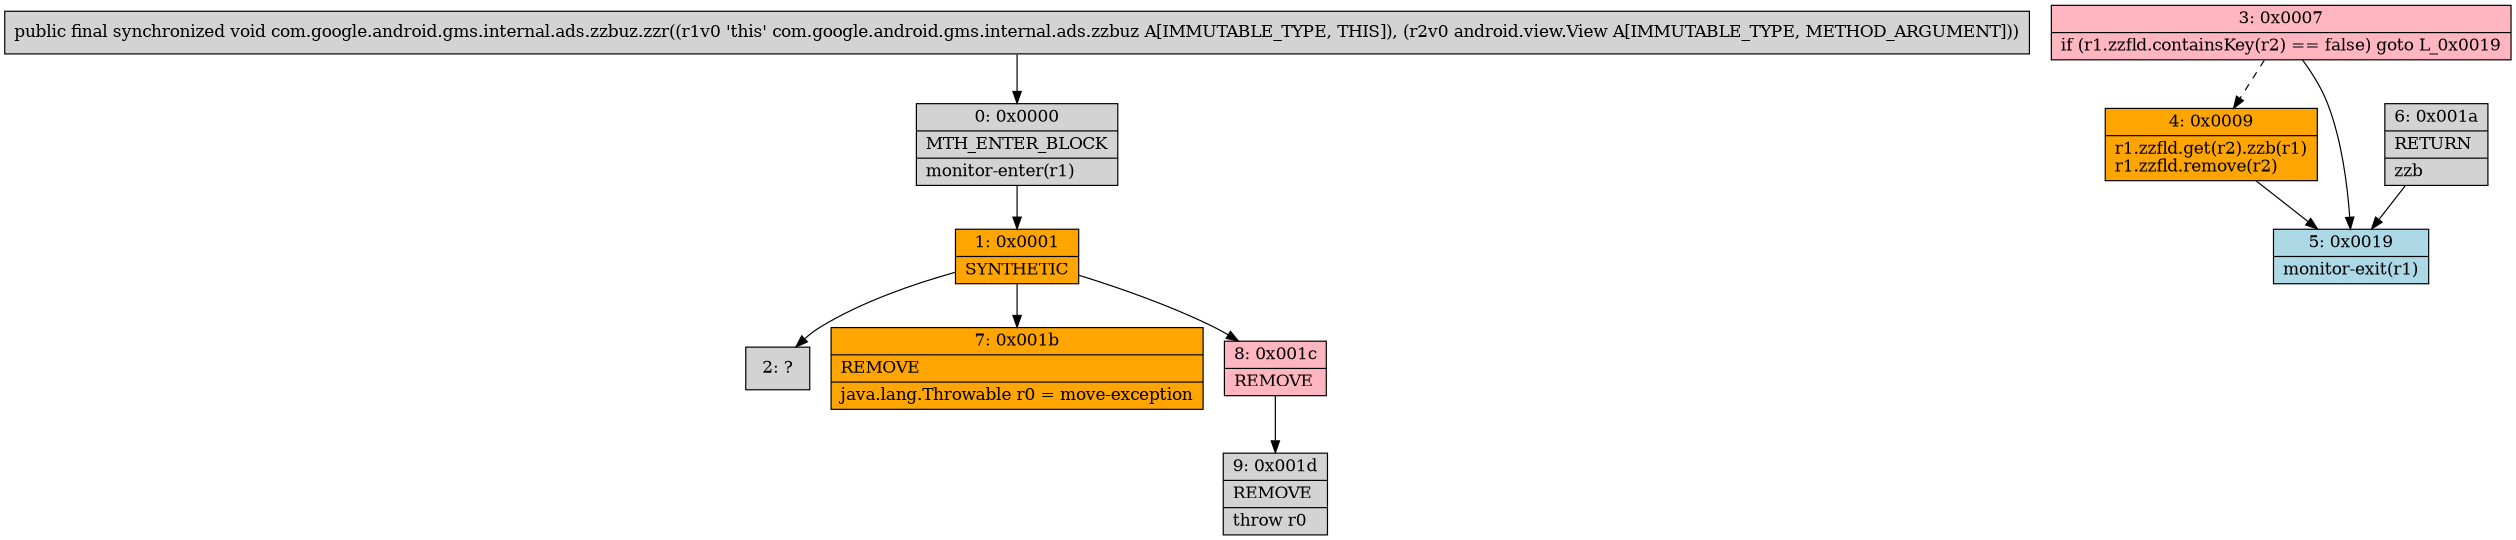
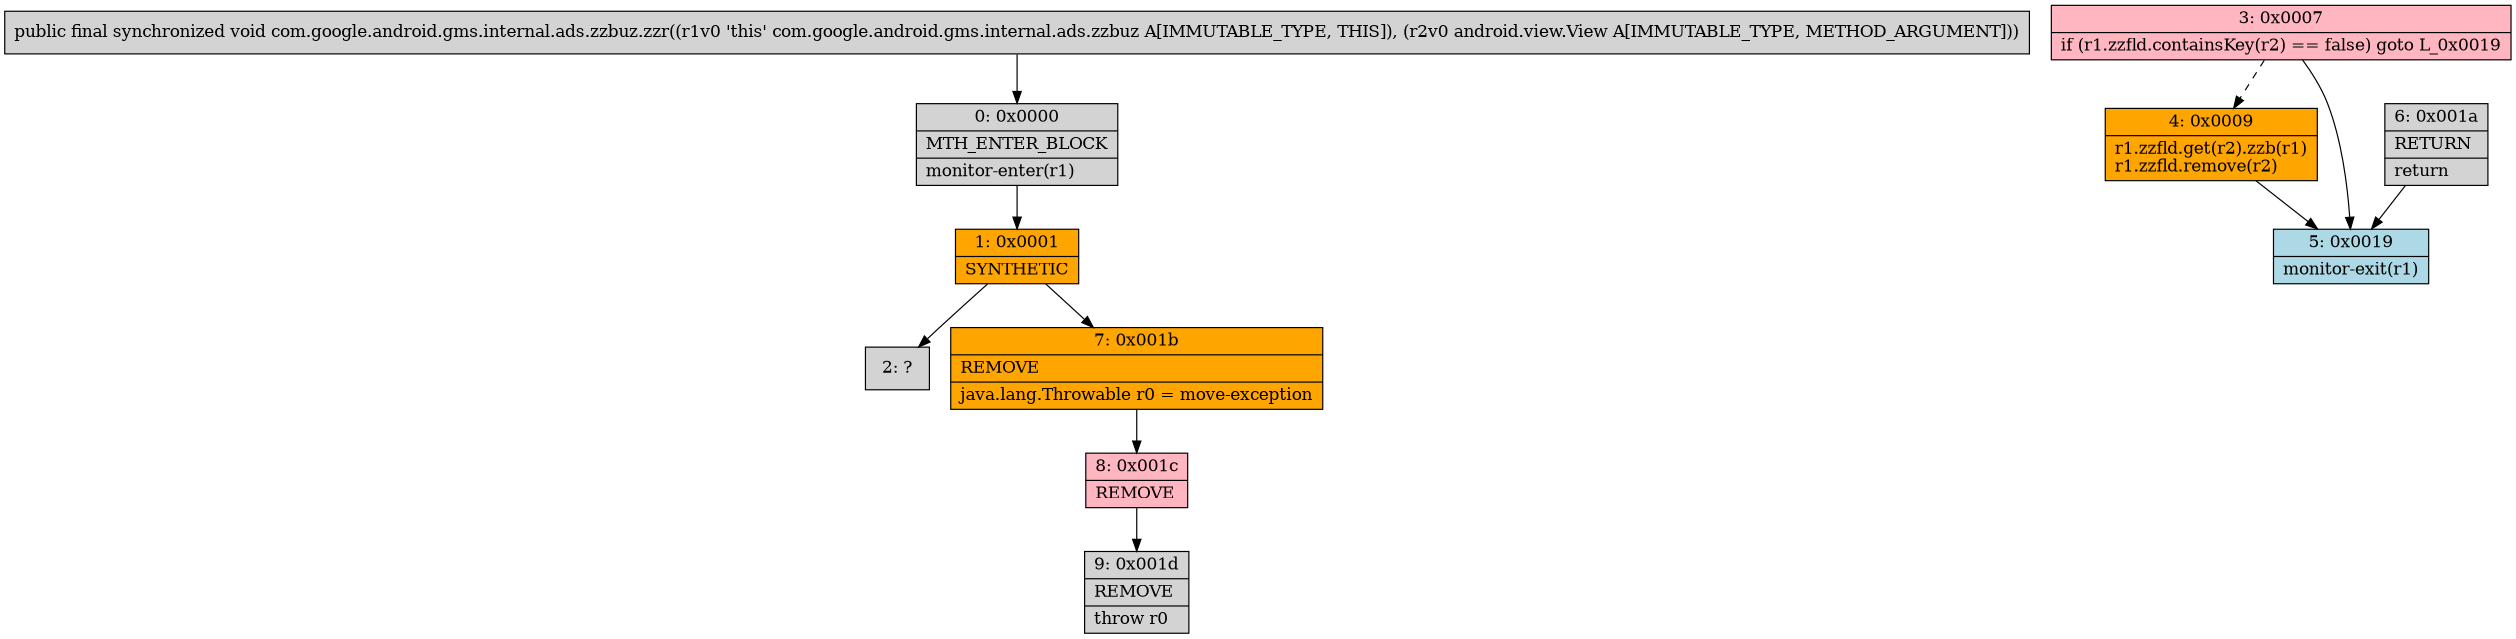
node "6: 0x001a": text "zzb" -> "return"
edge "1: 0x0001" -> "8: 0x001c": now "7: 0x001b" -> "8: 0x001c"
